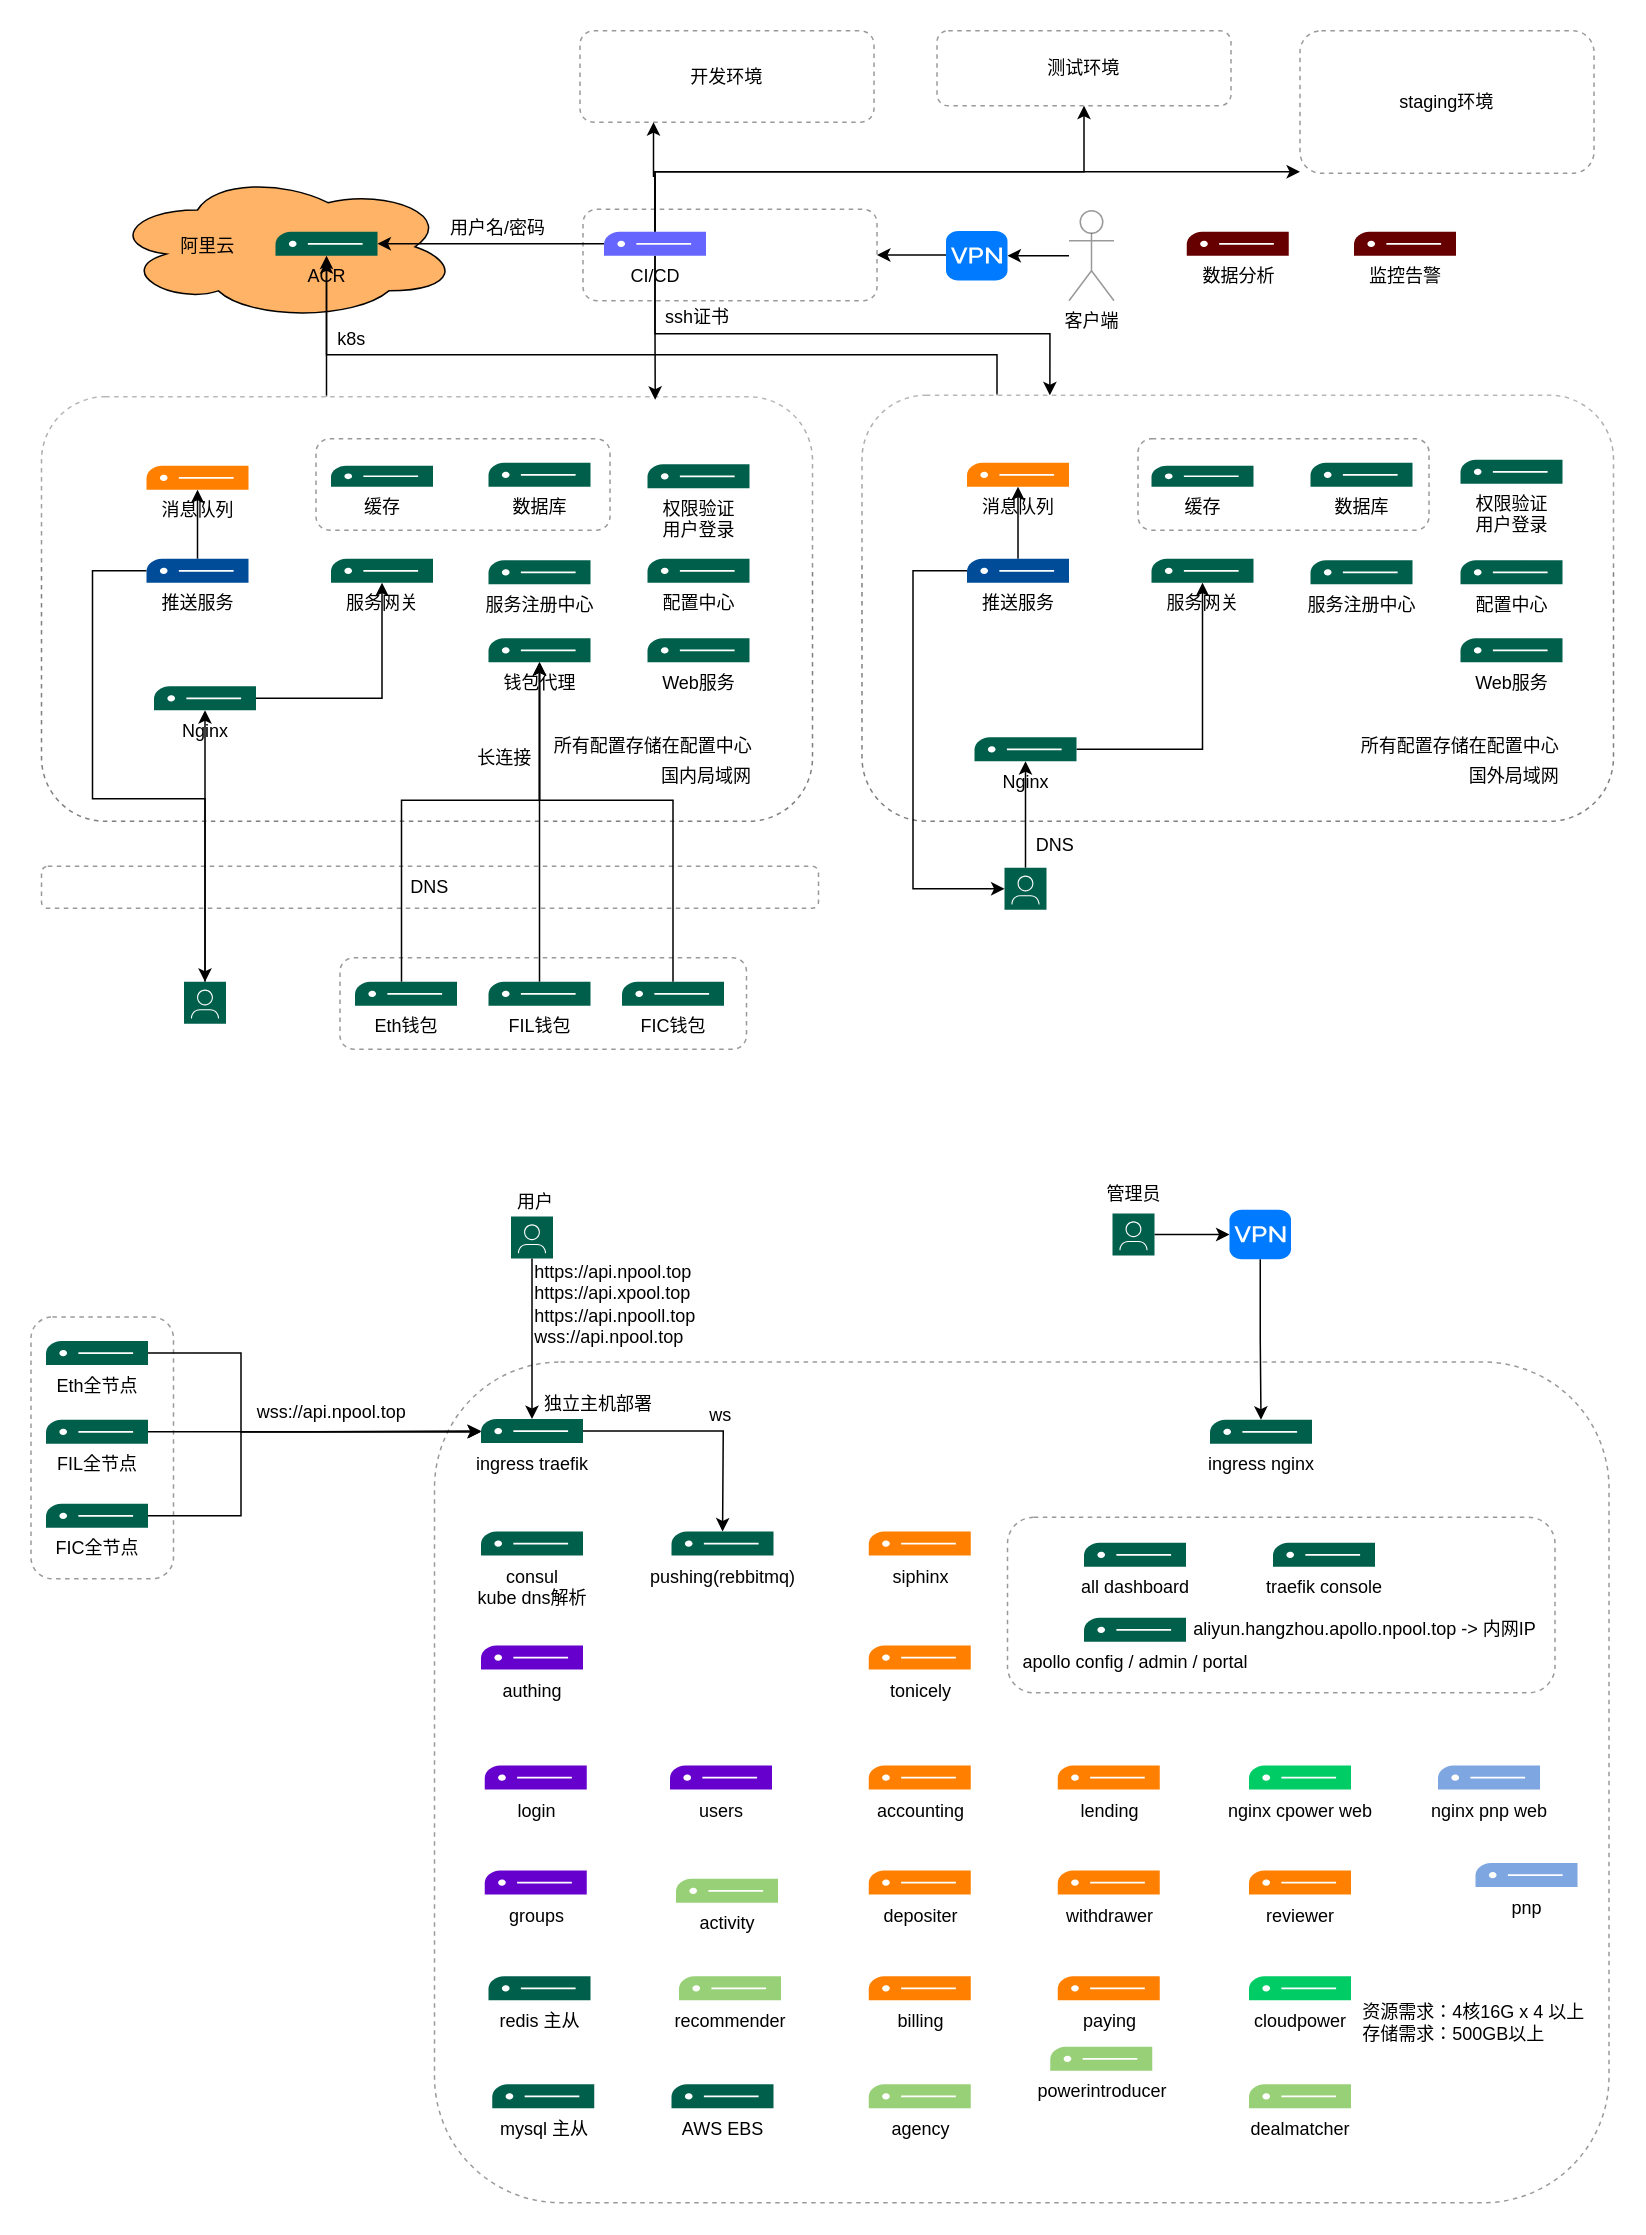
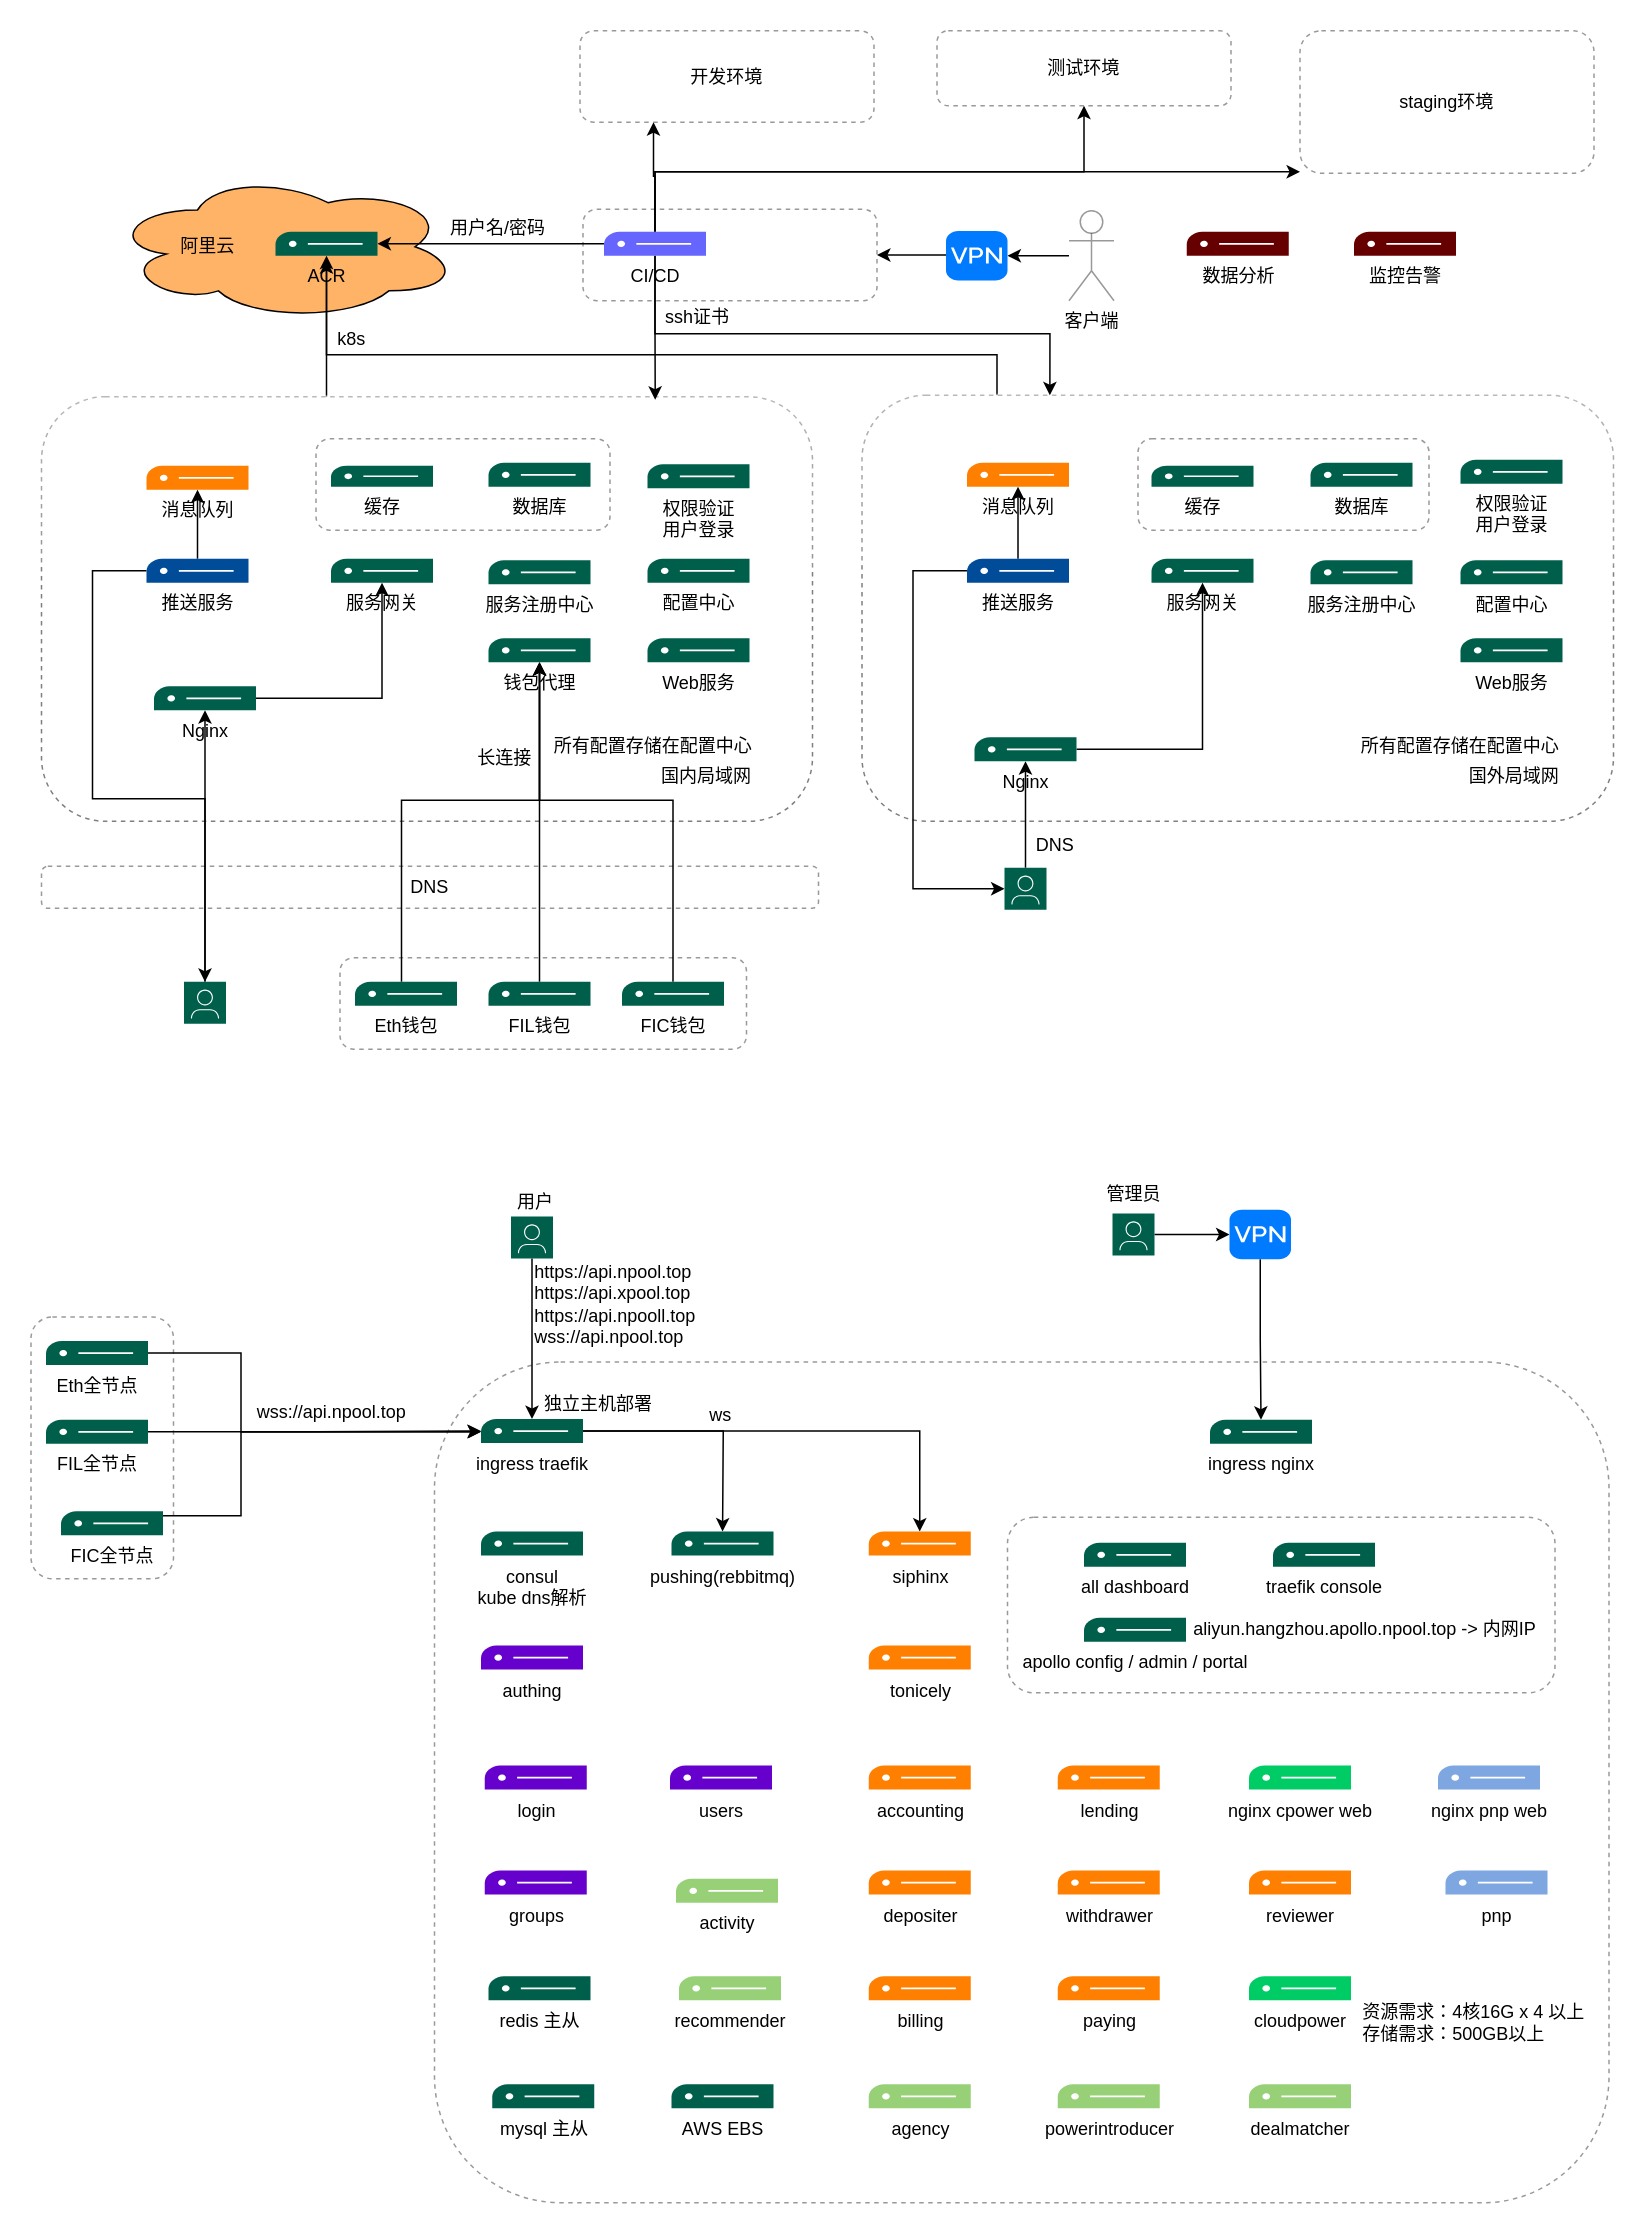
edge "ingress traefik" -> "siphinx": added
node "FIC全节点": moved (97, 1516) -> (112, 1523)
node "pnp": moved (1526, 1875) -> (1496, 1883)
node "powerintroducer": moved (1101, 2059) -> (1109, 2096)
